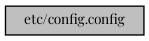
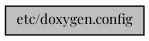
node "etc/config.config": label "etc/config.config" -> "etc/doxygen.config"
